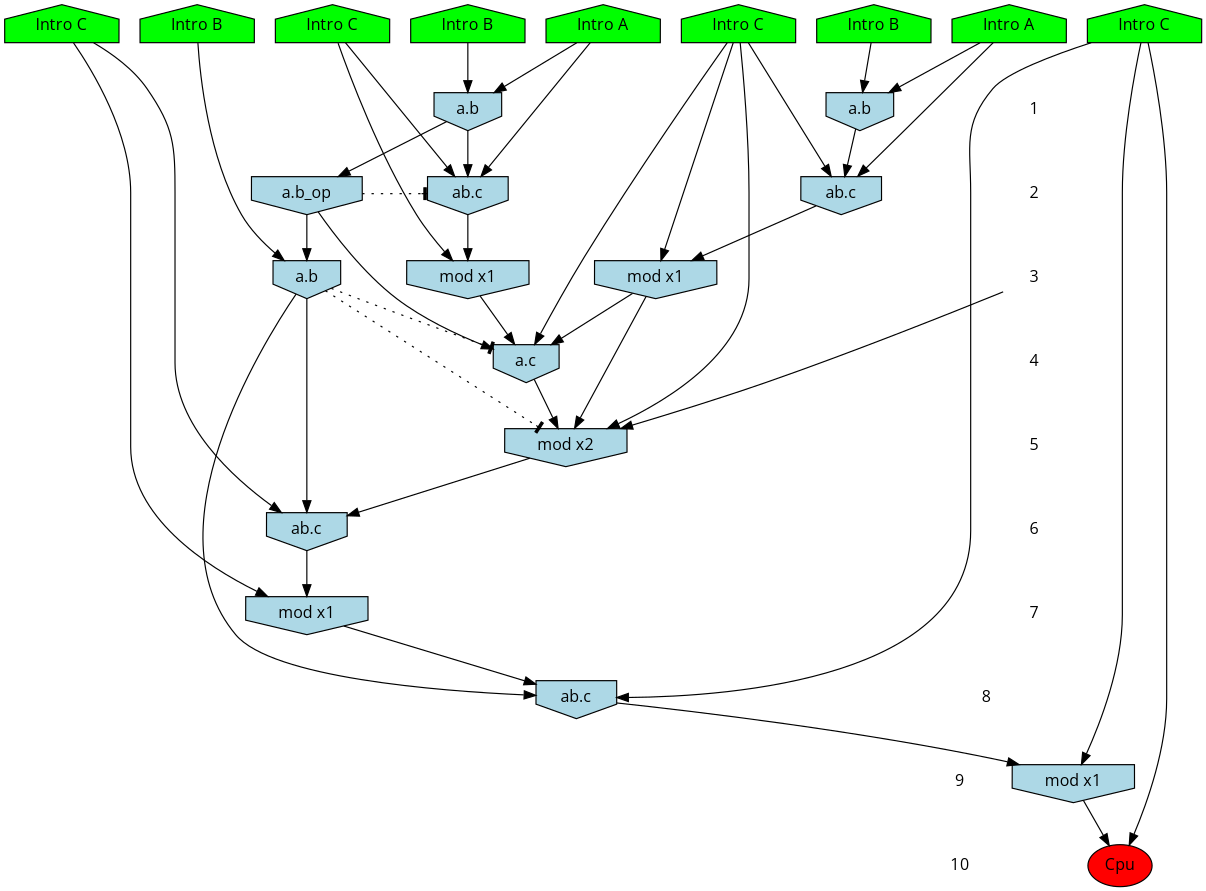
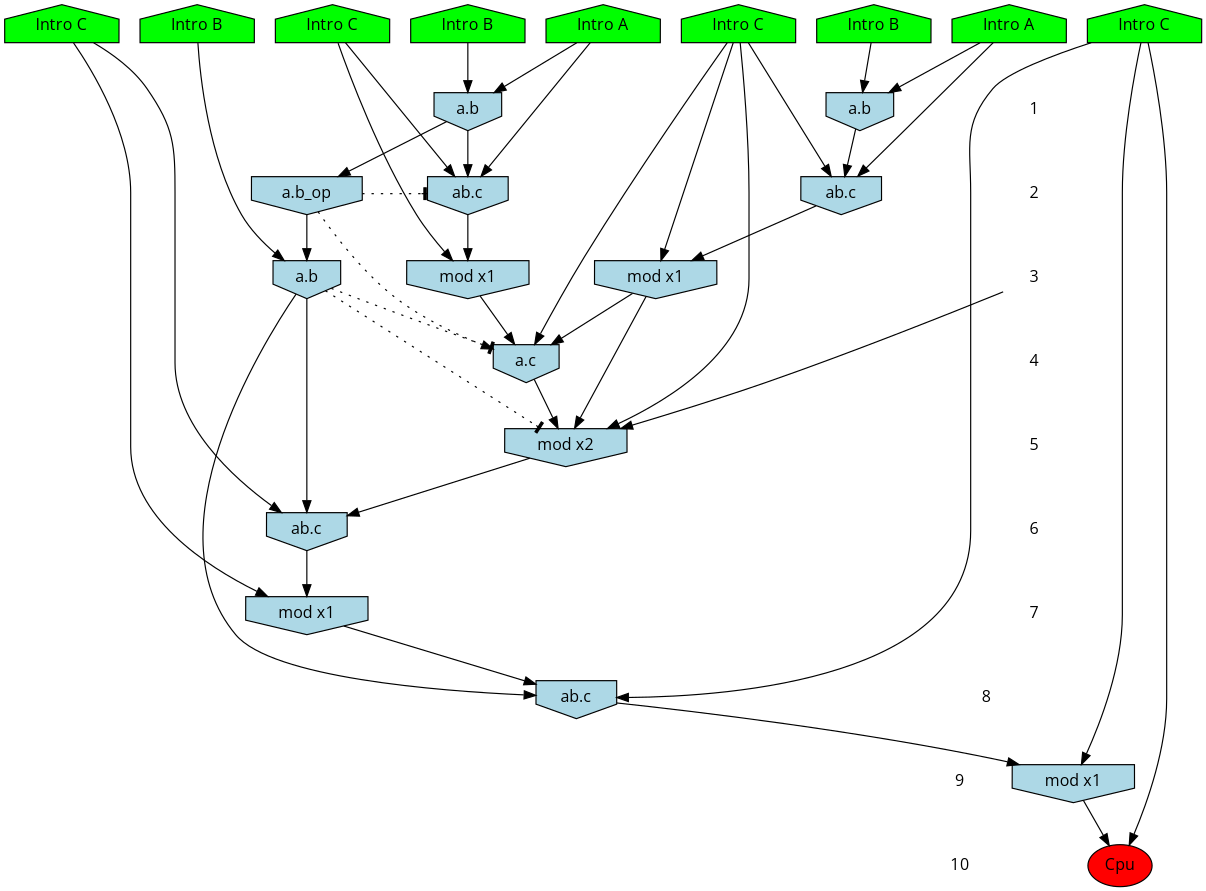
edge "a.b_op" -> "a.c": style solid -> dotted
